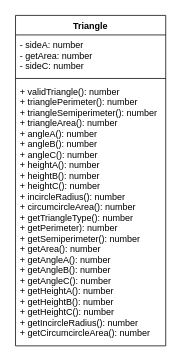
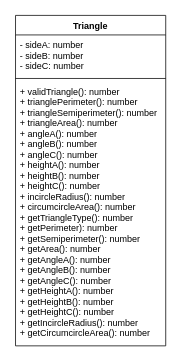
node "- sideA: number - getArea: number - sideC: number": label "- sideA: number - getArea: number - sideC: number" -> "- sideA: number - sideB: number - sideC: number"
